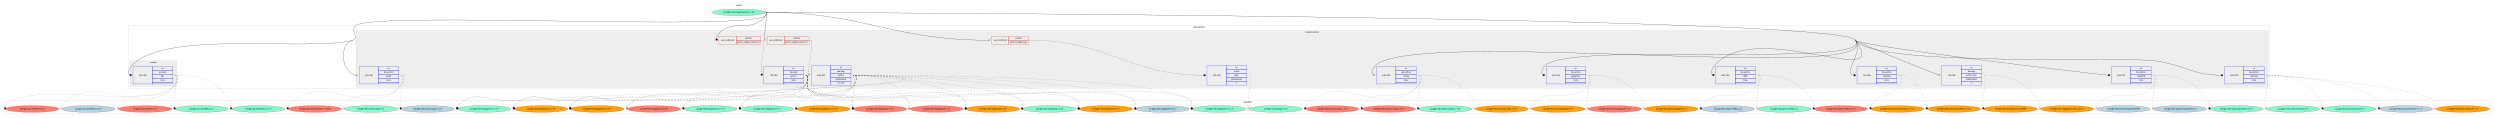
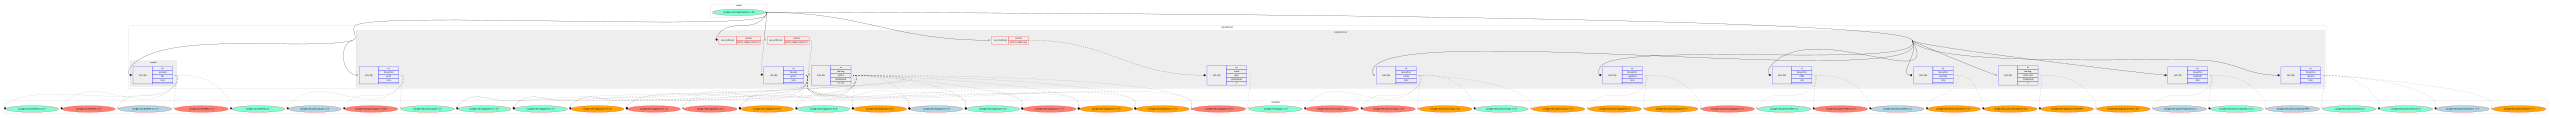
node "portage://dev-lang/python-2.7.17": fillcolor aquamarine -> salmon
node "portage://dev-python/numpy-1.8.2": added
node "portage://dev-pydot/matplotlib-2.2.2-r1": label "portage://dev-pydot/matplotlib-2.2.2-r1" -> "portage://dev-python/matplotlib-2.2.2-r1"
